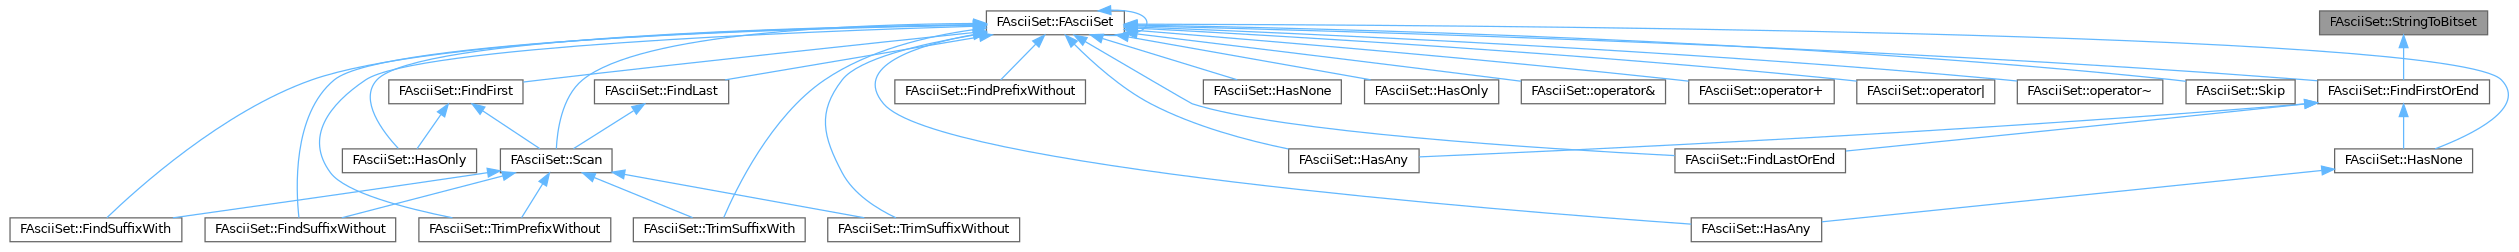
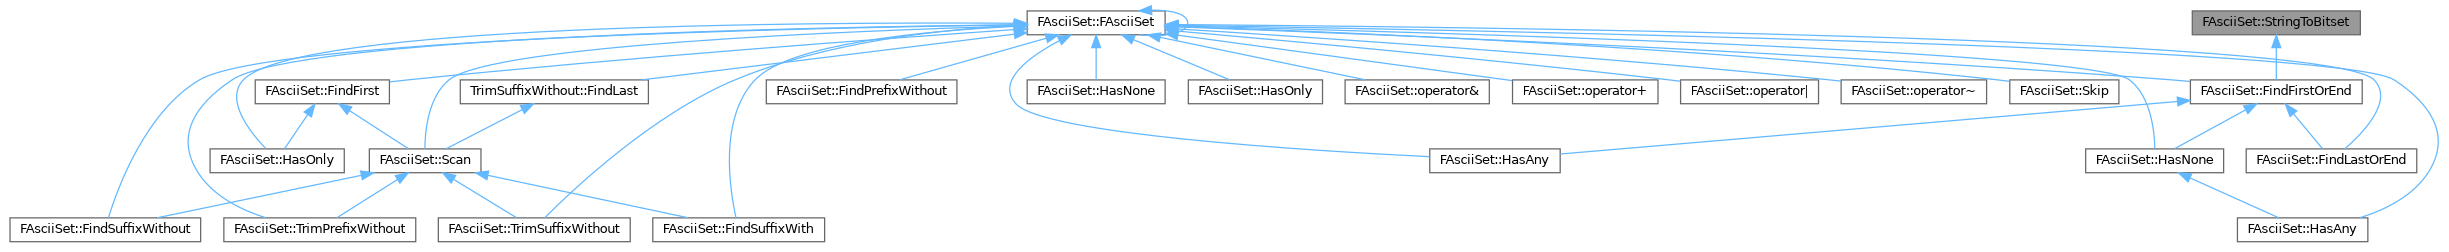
node "FAsciiSet::FindLast": label "FAsciiSet::FindLast" -> "TrimSuffixWithout::FindLast"
node "FAsciiSet::TrimSuffixWith": removed
